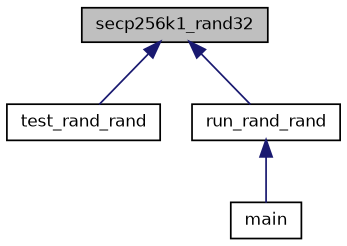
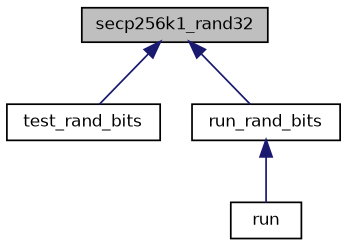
node "test_rand_rand": label "test_rand_rand" -> "test_rand_bits"
node "run_rand_rand": label "run_rand_rand" -> "run_rand_bits"
node "main": label "main" -> "run"
